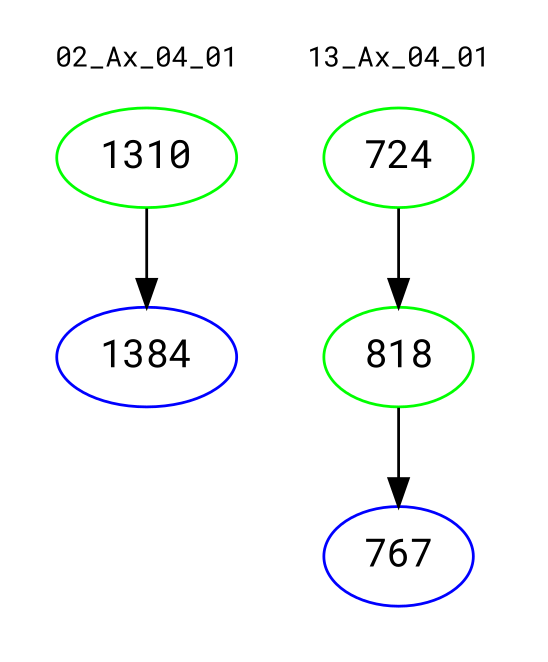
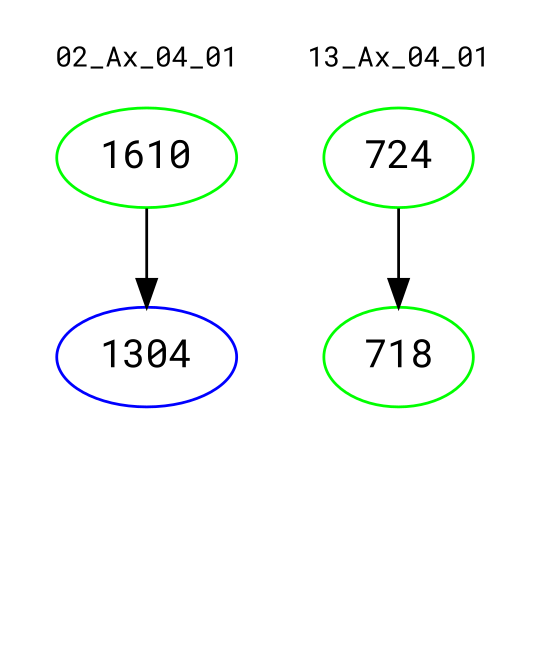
node "1310": label "1310" -> "1610"
node "1384": label "1384" -> "1304"
node "818": label "818" -> "718"
node "767": removed
